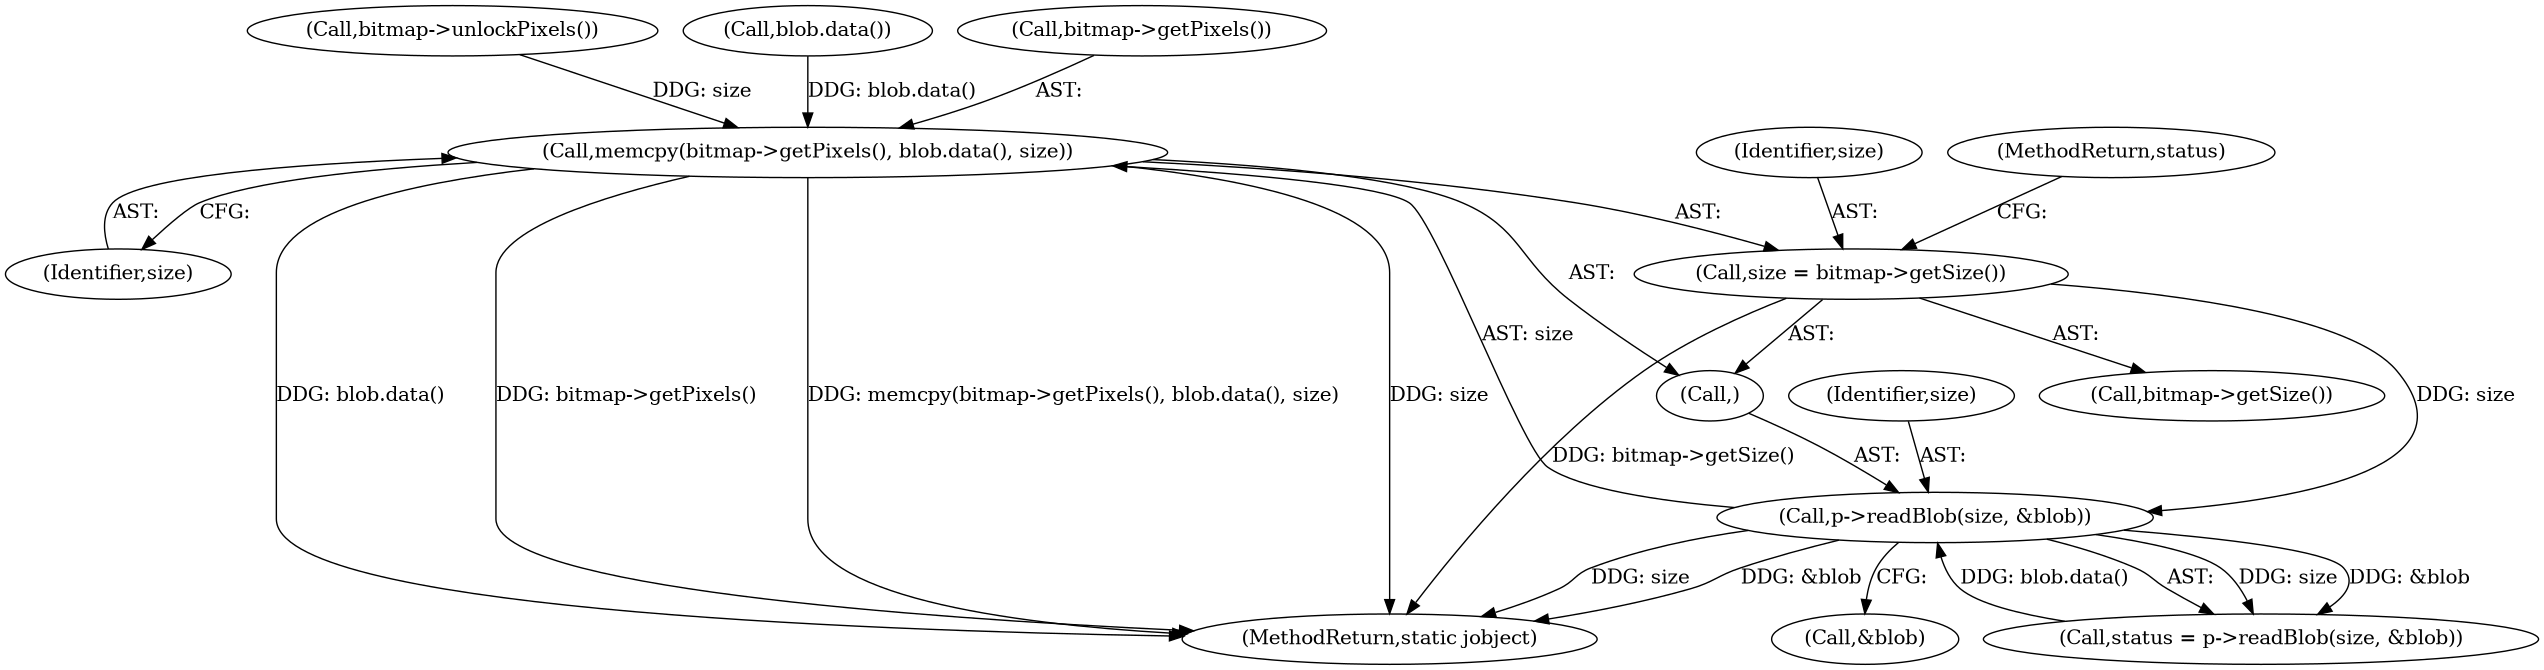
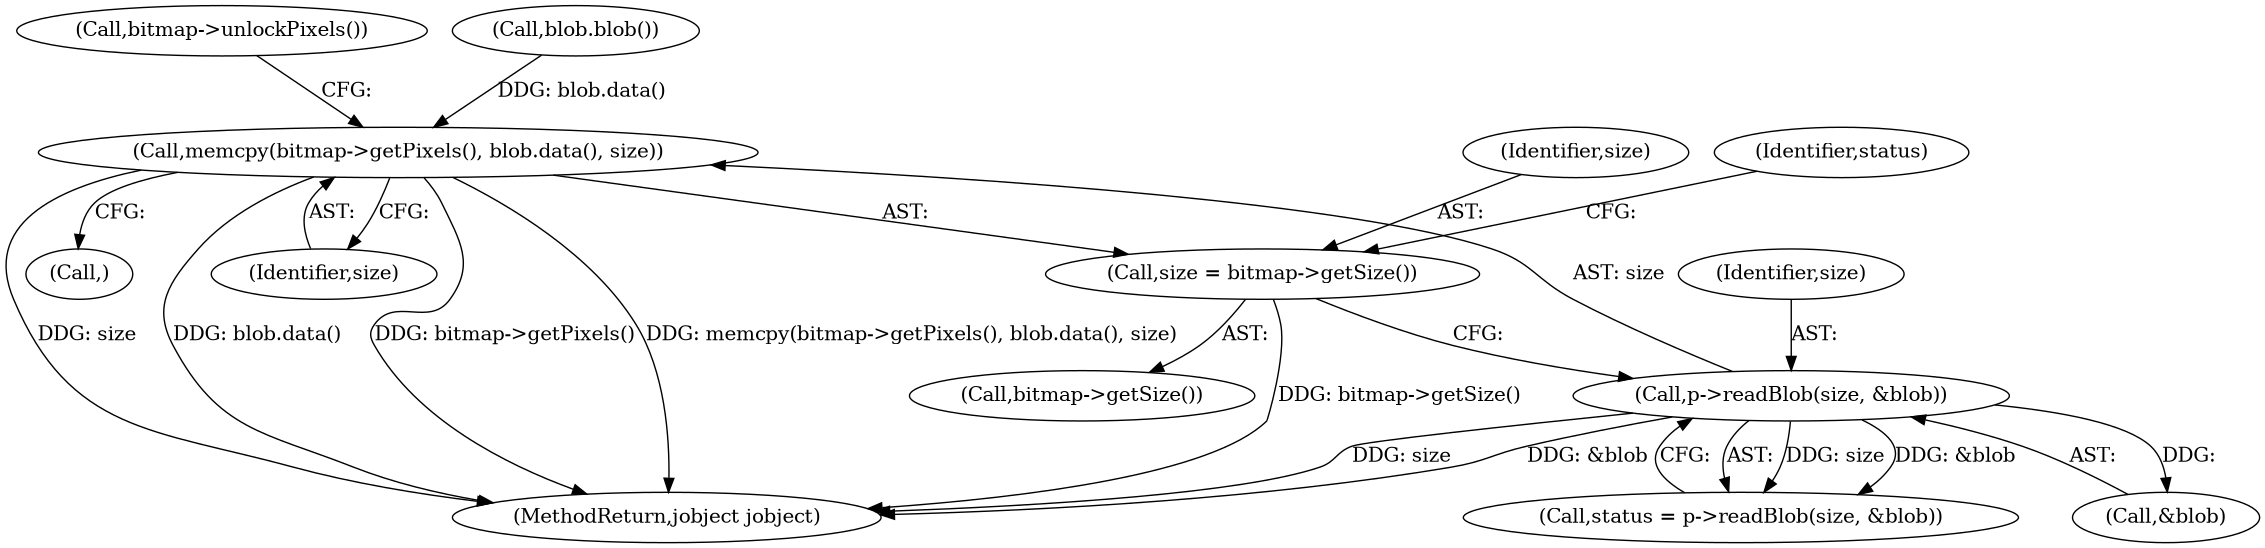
node "(Call,blob.data())": label "(Call,blob.data())" -> "(Call,blob.blob())"
node "(Call,bitmap->getPixels())": removed
edge "(Call,bitmap->unlockPixels())" -> "(Call,memcpy(bitmap->getPixels(), blob.data(), size))": label "DDG: size" -> "CFG: "
node "(MethodReturn,status)": label "(MethodReturn,status)" -> "(Identifier,status)"
edge "(Call,memcpy(bitmap->getPixels(), blob.data(), size))" -> "(Call,)": label "AST: " -> "CFG: "
edge "(Call,size = bitmap->getSize())" -> "(Call,)": removed, label "AST:"
edge "(Call,size = bitmap->getSize())" -> "(Call,p->readBlob(size, &blob))": label "DDG: size" -> "CFG: "
edge "(Call,)" -> "(Call,p->readBlob(size, &blob))": now "(Call,&blob)" -> "(Call,p->readBlob(size, &blob))"
edge "(Call,p->readBlob(size, &blob))" -> "(Call,&blob)": label "CFG: " -> "DDG: "
edge "(Call,status = p->readBlob(size, &blob))" -> "(Call,p->readBlob(size, &blob))": label "DDG: blob.data()" -> "CFG: "
node "(MethodReturn,static jobject)": label "(MethodReturn,static jobject)" -> "(MethodReturn,jobject jobject)"
